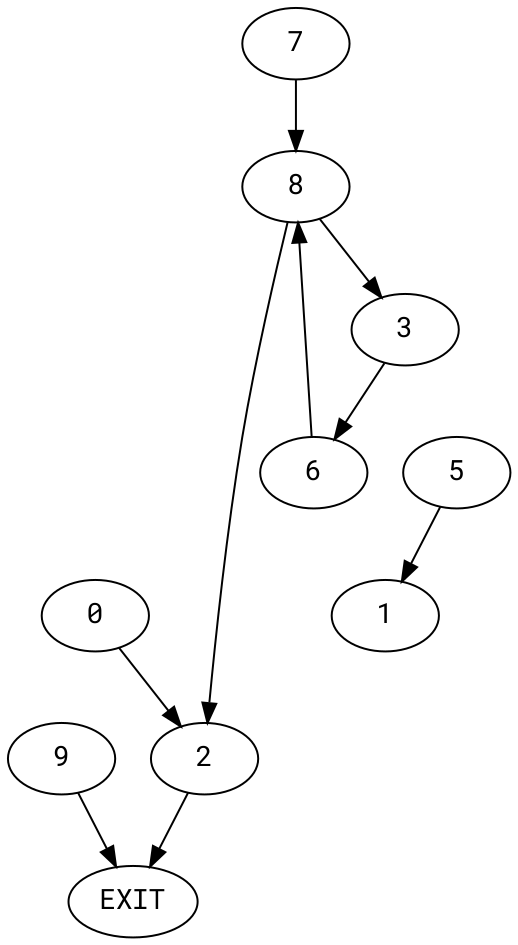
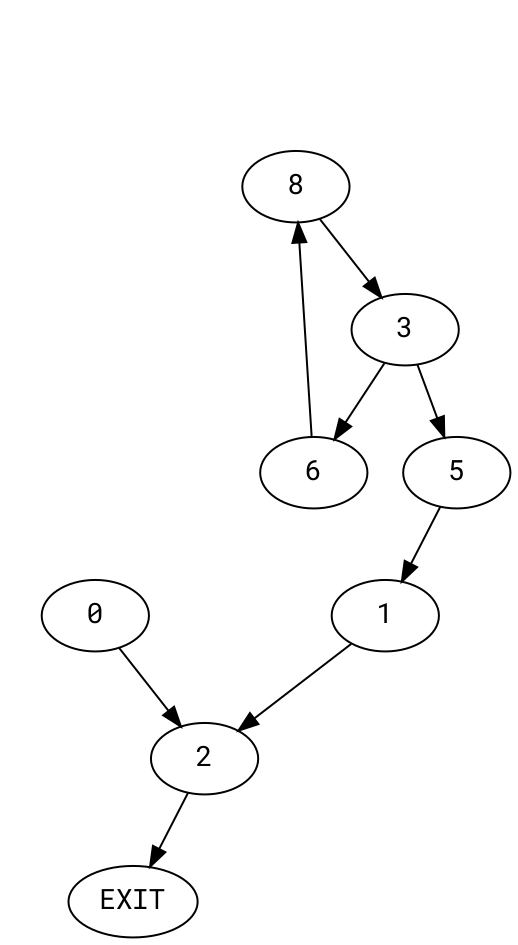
node "7": removed
edge "3" -> "5": added
edge "8" -> "2": now "1" -> "2"
node "9": removed
